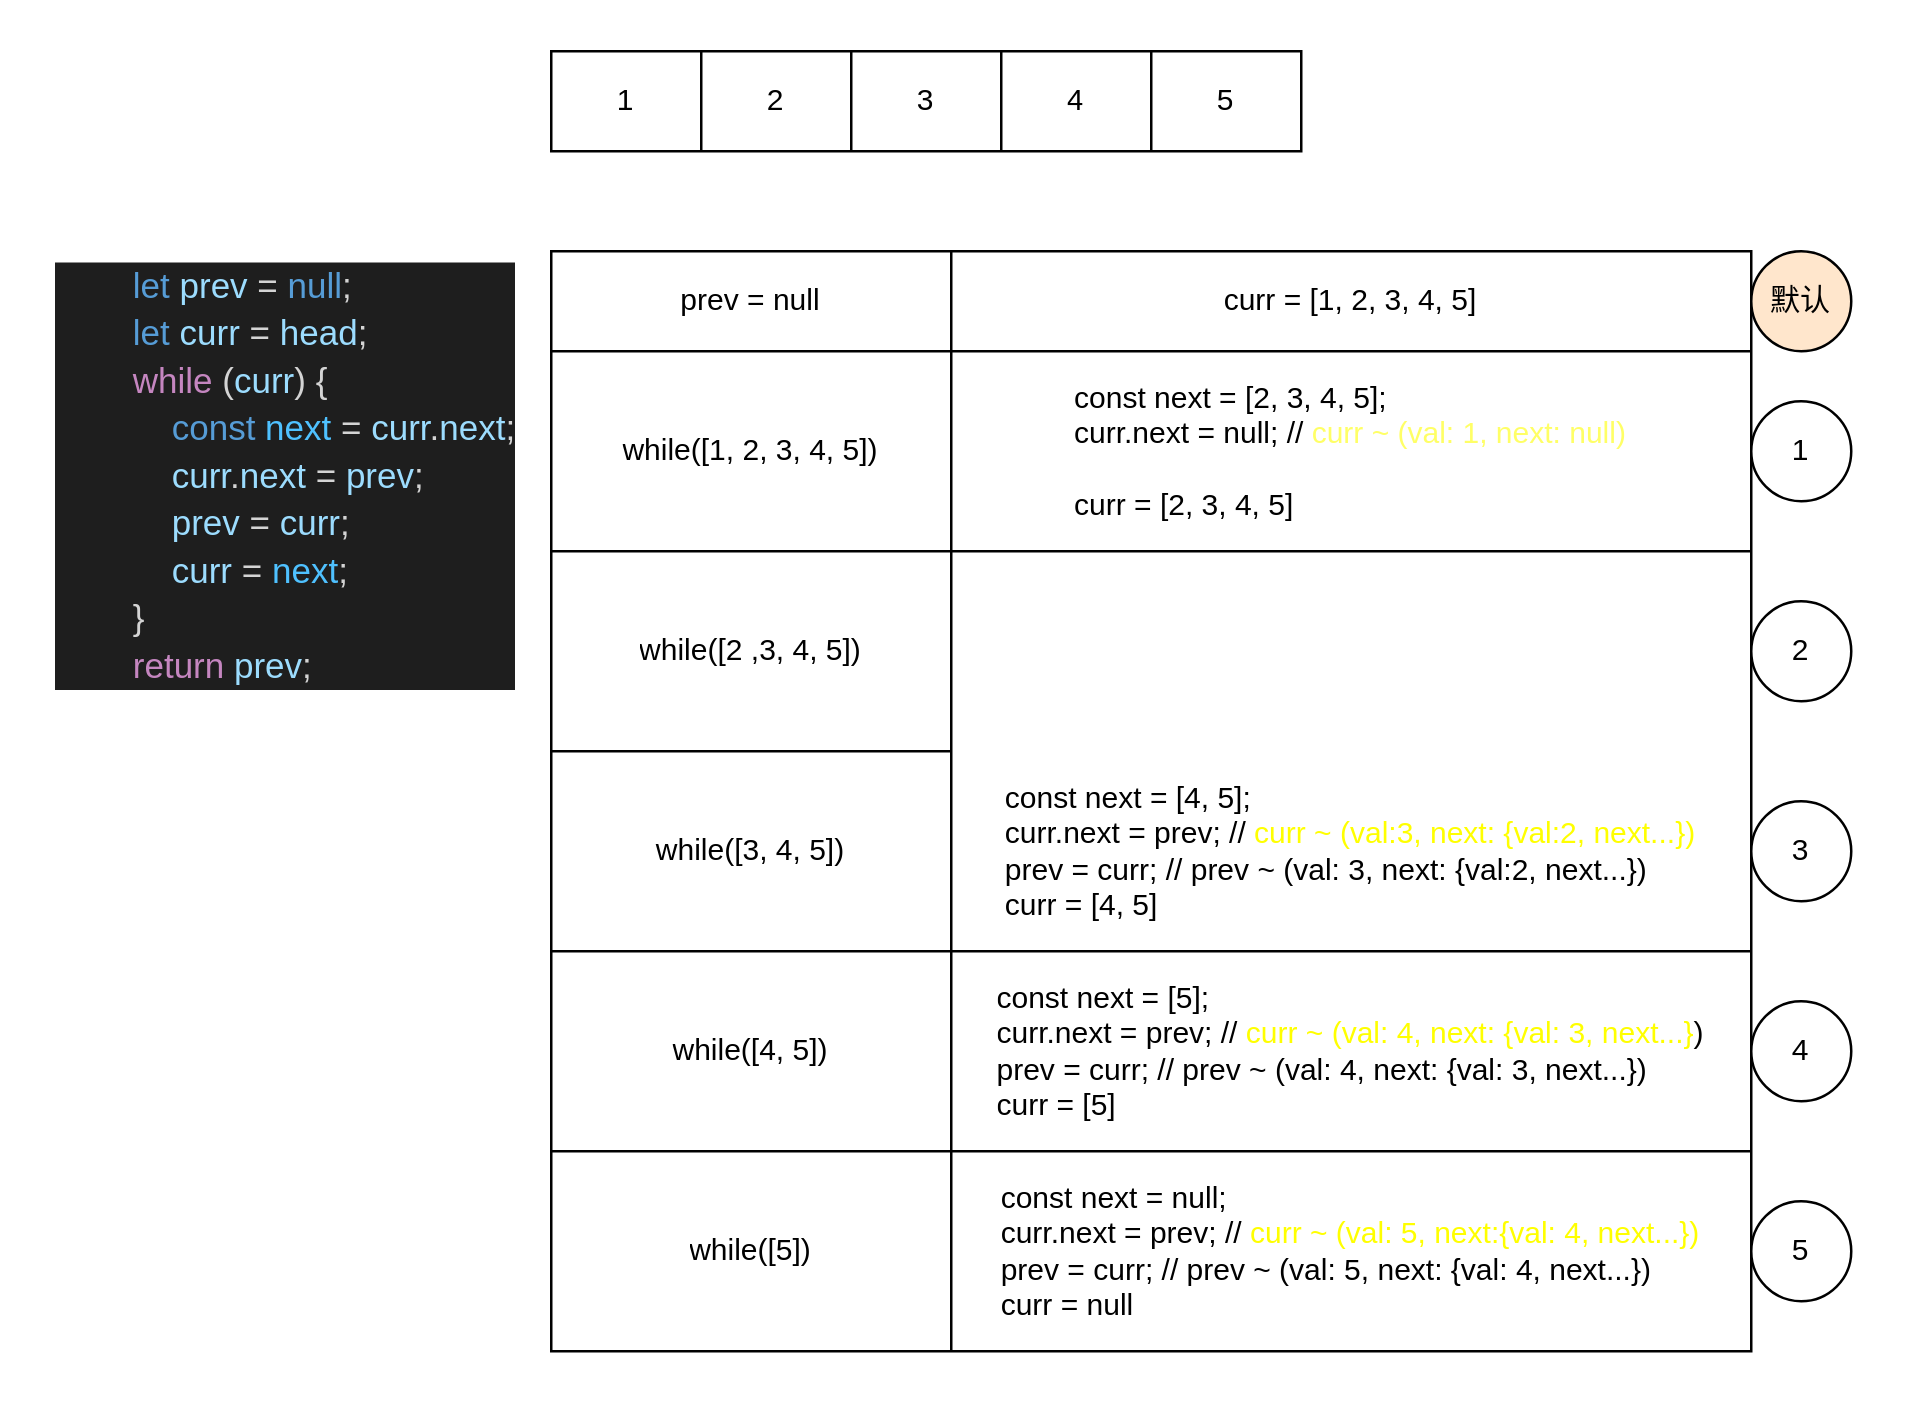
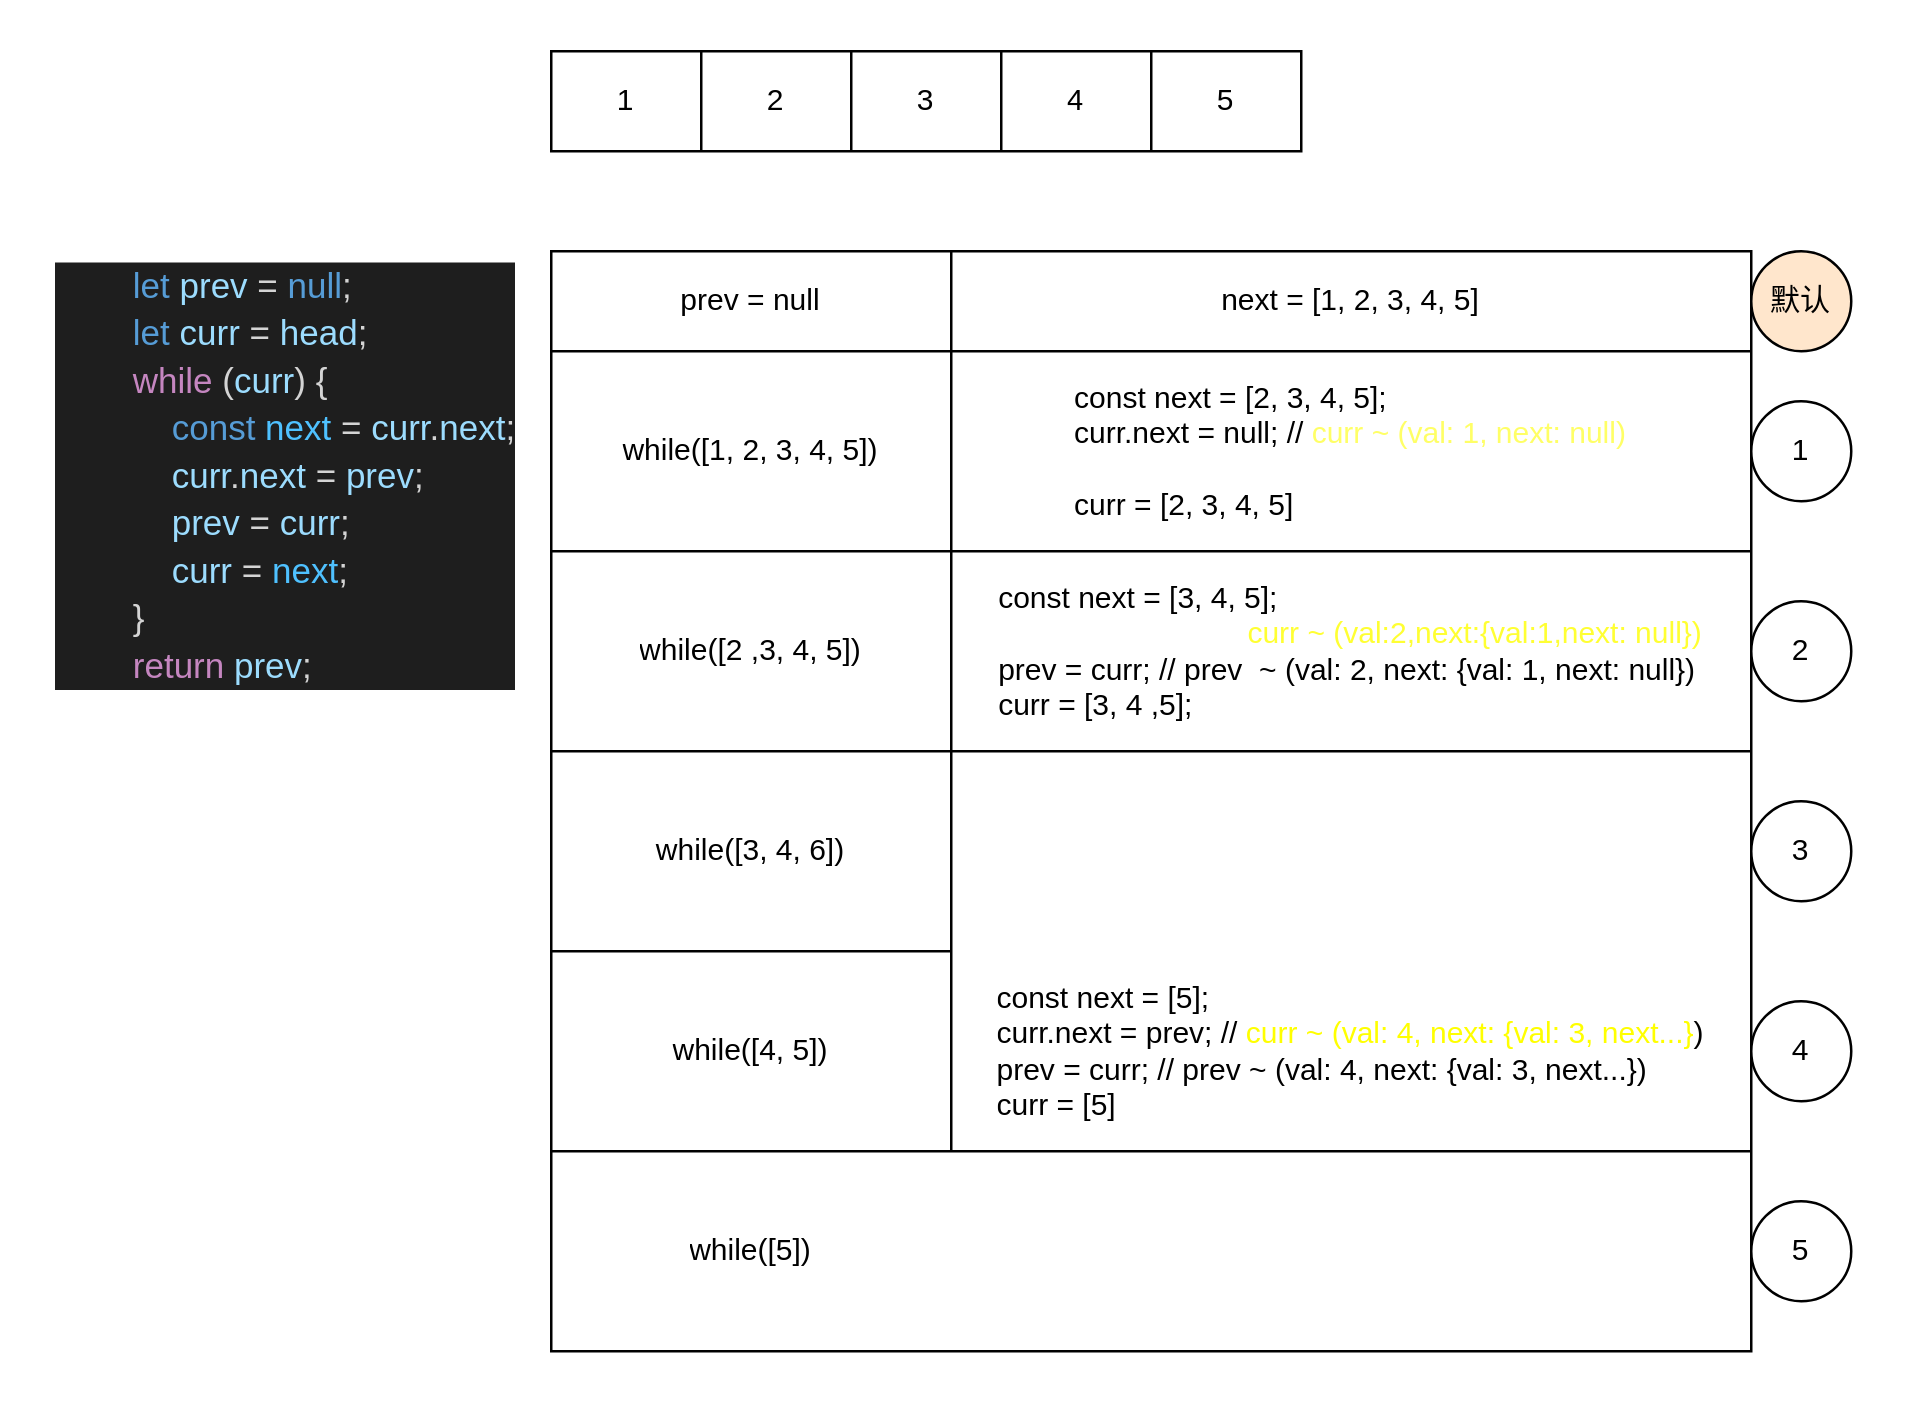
node "curr = [1, 2, 3, 4, 5]": label "curr = [1, 2, 3, 4, 5]" -> "next = [1, 2, 3, 4, 5]"
node "const next = [3, 4, 5]; curr.next = prev; // curr ~ (val:2,next:{val:1,next: null}) prev = curr; // prev ~ (val: 2, next: {val: 1, next: null}) curr = [3, 4 ,5];": added
node "while([3, 4, 5])": label "while([3, 4, 5])" -> "while([3, 4, 6])"
node "const next = [4, 5]; curr.next = prev; // curr ~ (val:3, next: {val:2, next...}) prev = curr; // prev ~ (val: 3, next: {val:2, next...}) curr = [4, 5]": removed
node "const next = null; curr.next = prev; // curr ~ (val: 5, next:{val: 4, next...}) prev = curr; // prev ~ (val: 5, next: {val: 4, next...}) curr = null": removed
